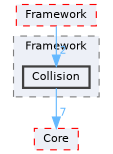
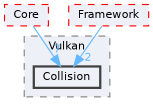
cluster "Framework": label "Framework" -> "Vulkan"
edge "Collision" -> "Core": reversed
